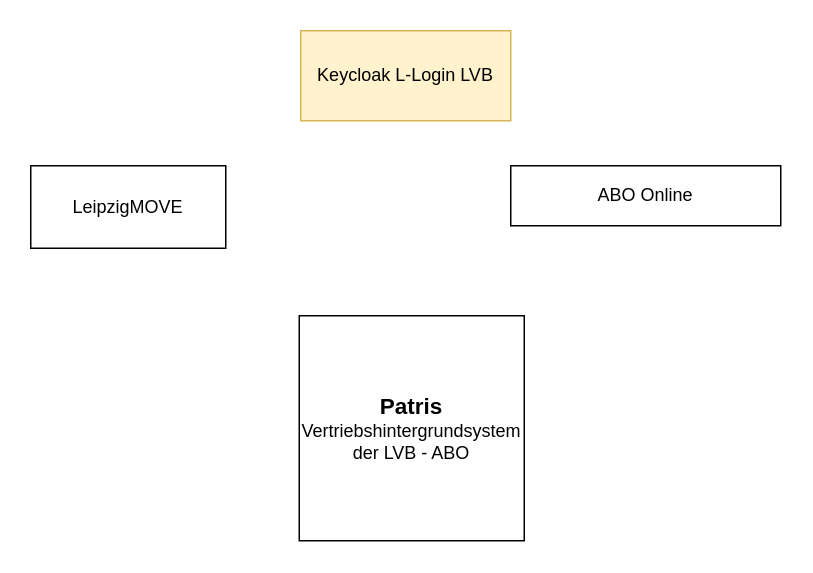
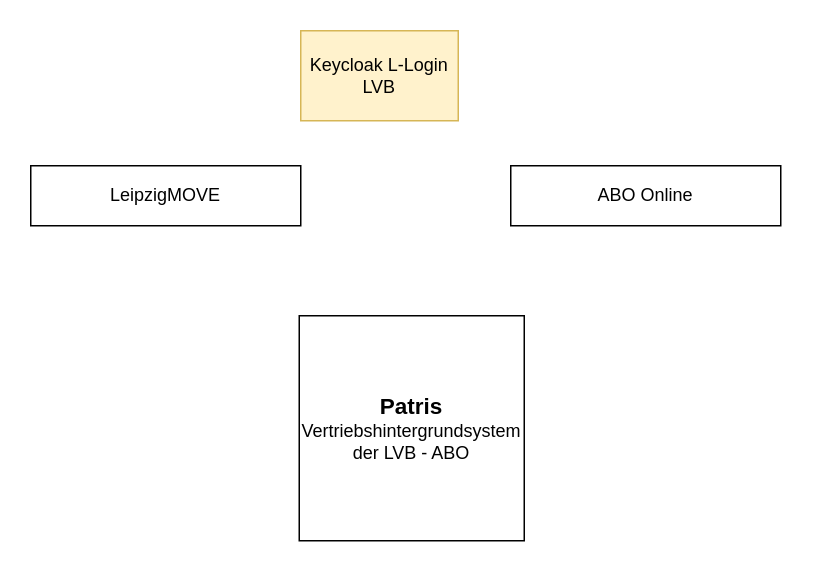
node "Keycloak L-Login LVB": size 210x90 -> 158x90
node "LeipzigMOVE": size 195x83 -> 270x60
